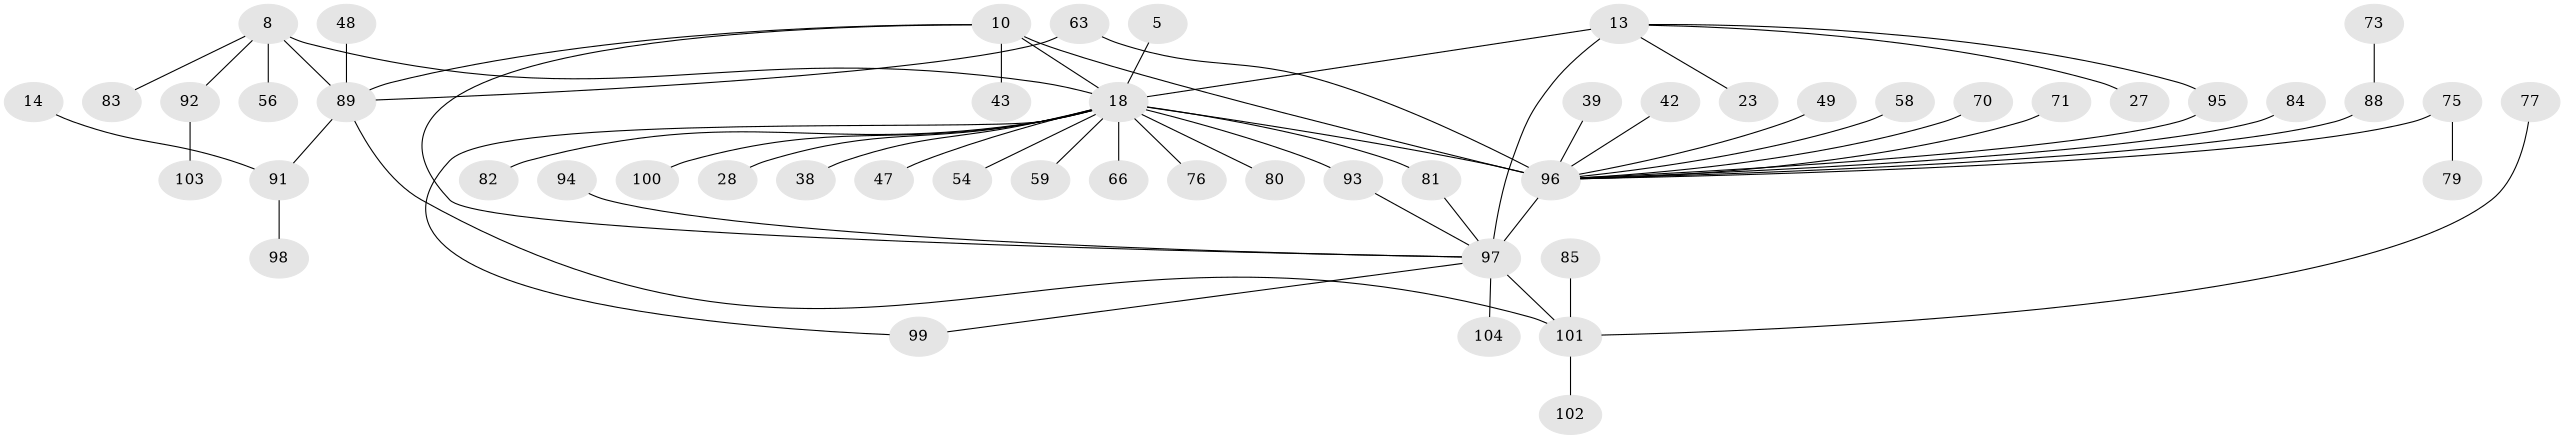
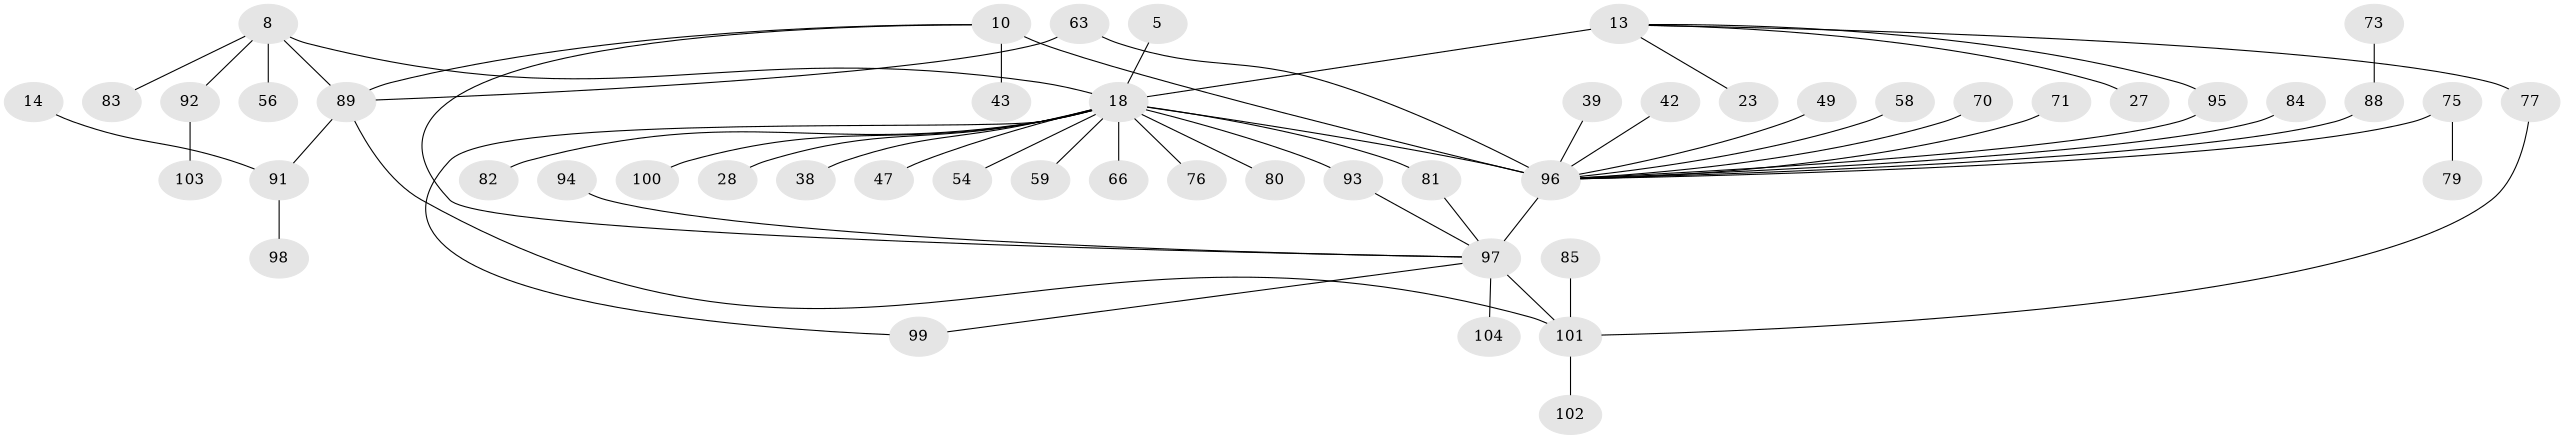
node "48": removed
edge "10" -- "18": removed
edge "13" -- "97": now "13" -- "77"
